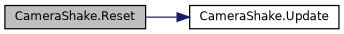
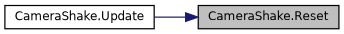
edge "CameraShake.Reset" -> "CameraShake.Update": reversed
